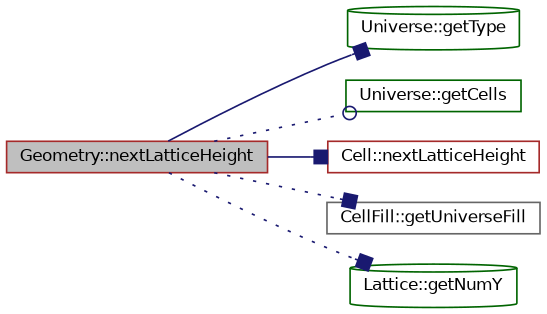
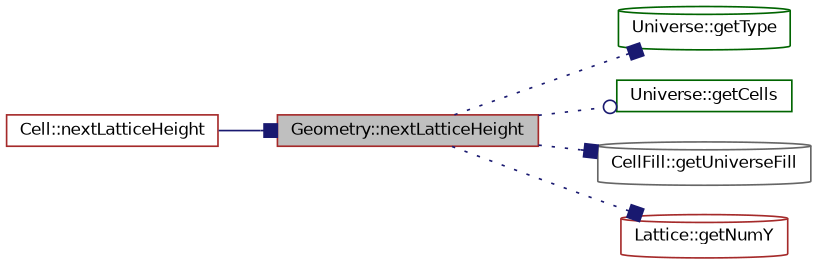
edge "Geometry::nextLatticeHeight" -> "Universe::getType": style solid -> dotted
edge "Geometry::nextLatticeHeight" -> "Cell::nextLatticeHeight": reversed
node "CellFill::getUniverseFill": shape box -> cylinder
node "Lattice::getNumY": color darkgreen -> brown
